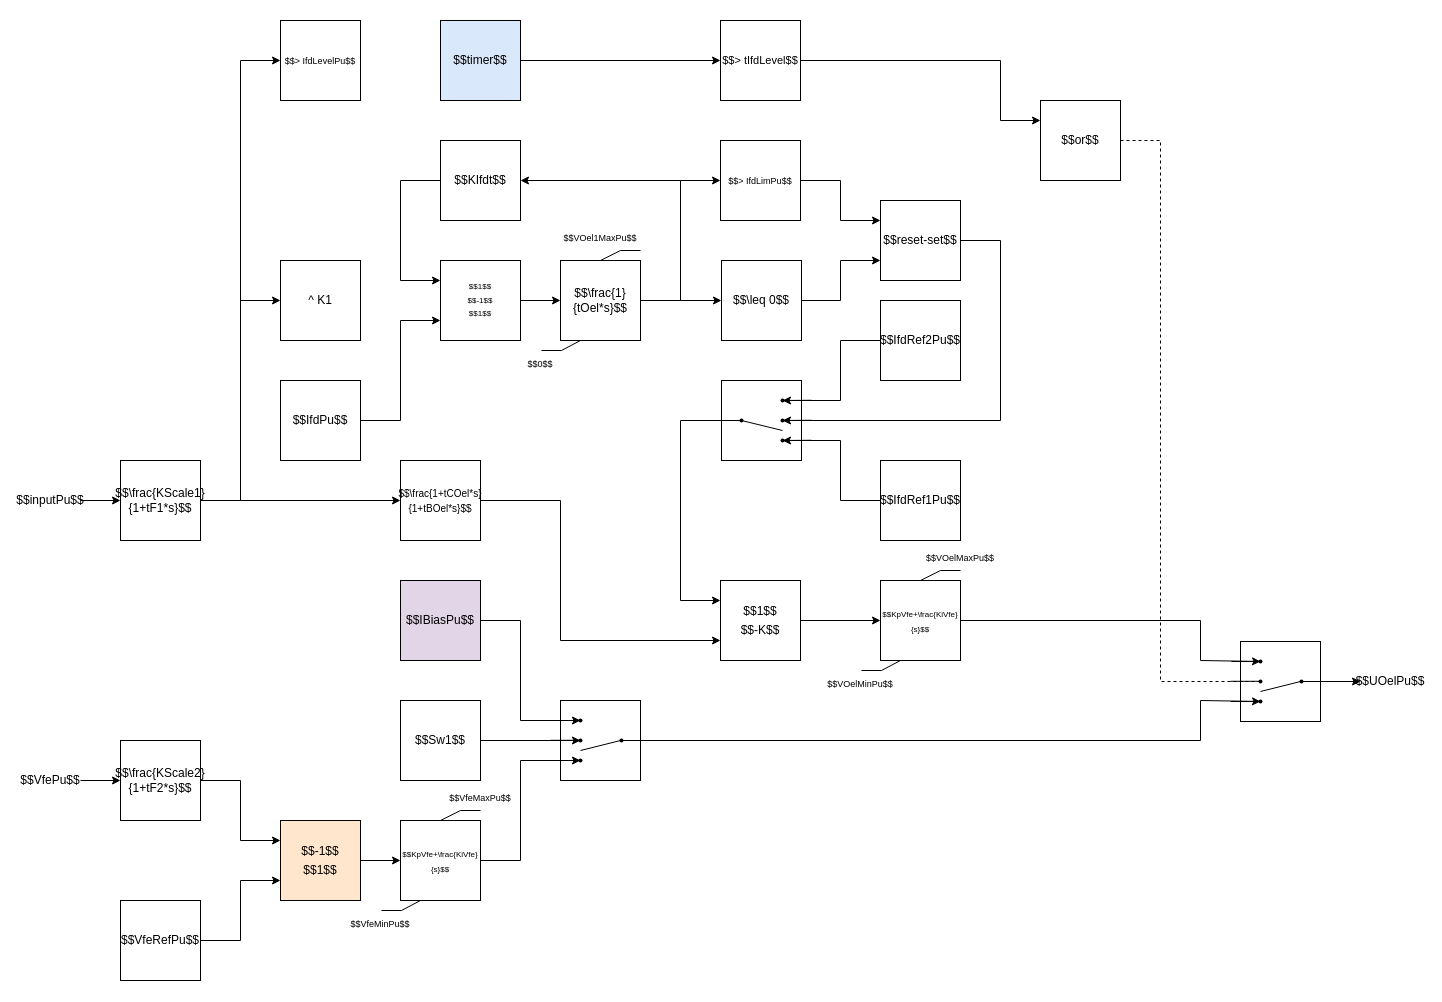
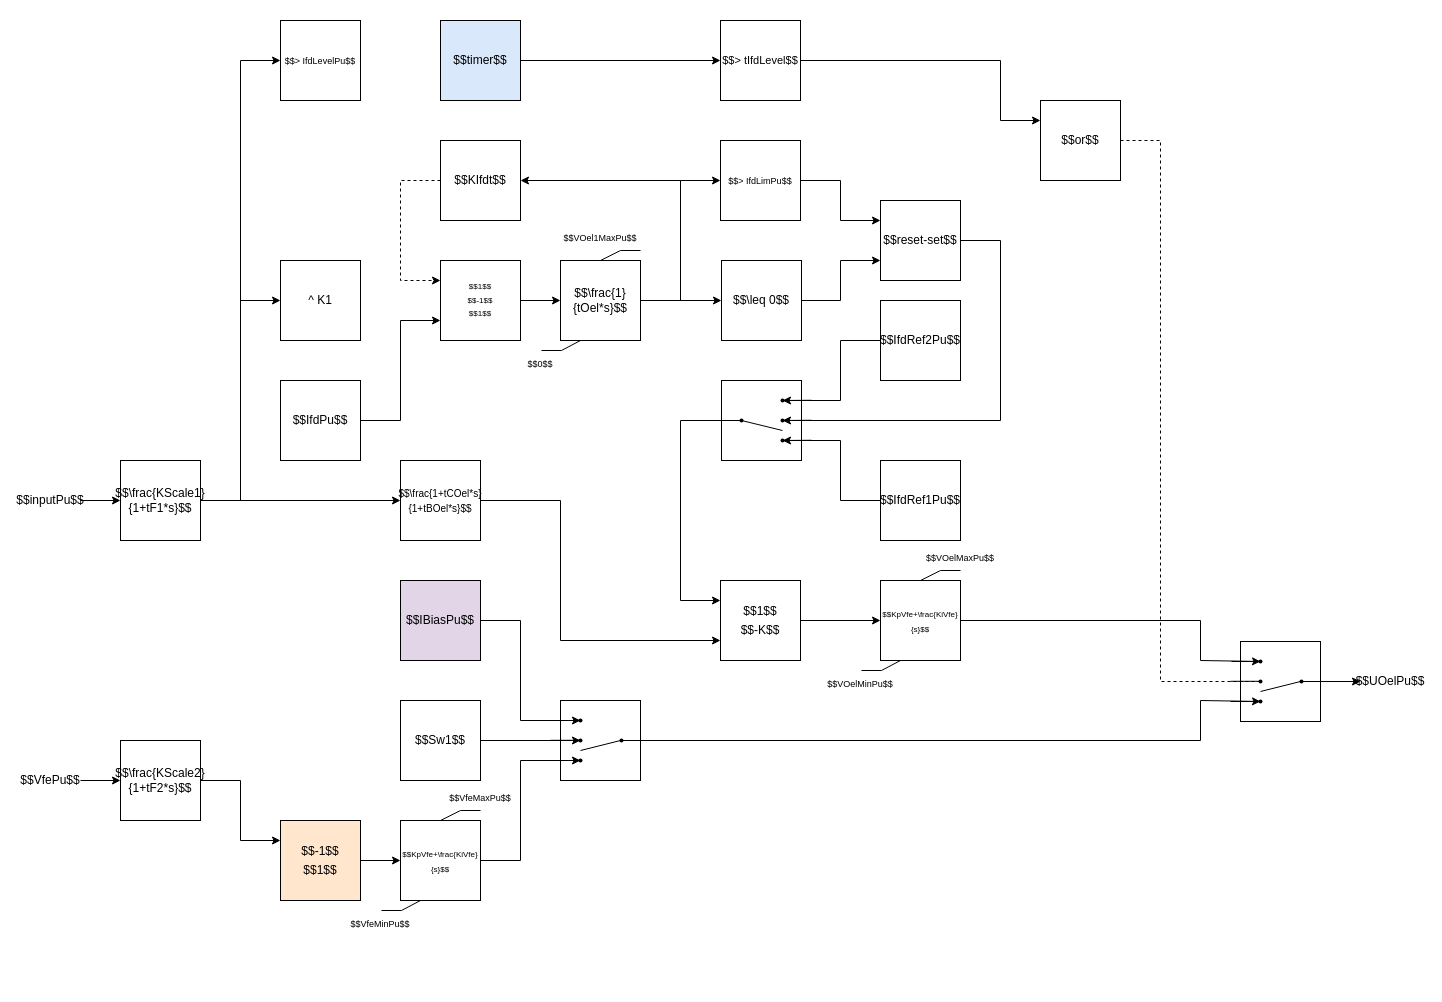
edge "$$KIfdt$$" -> "$$1$$ $$-1$$ $$1$$": style solid -> dashed
edge "$$VfeRefPu$$" -> "$$-1$$ $$1$$": removed
node "$$VfeRefPu$$": removed
